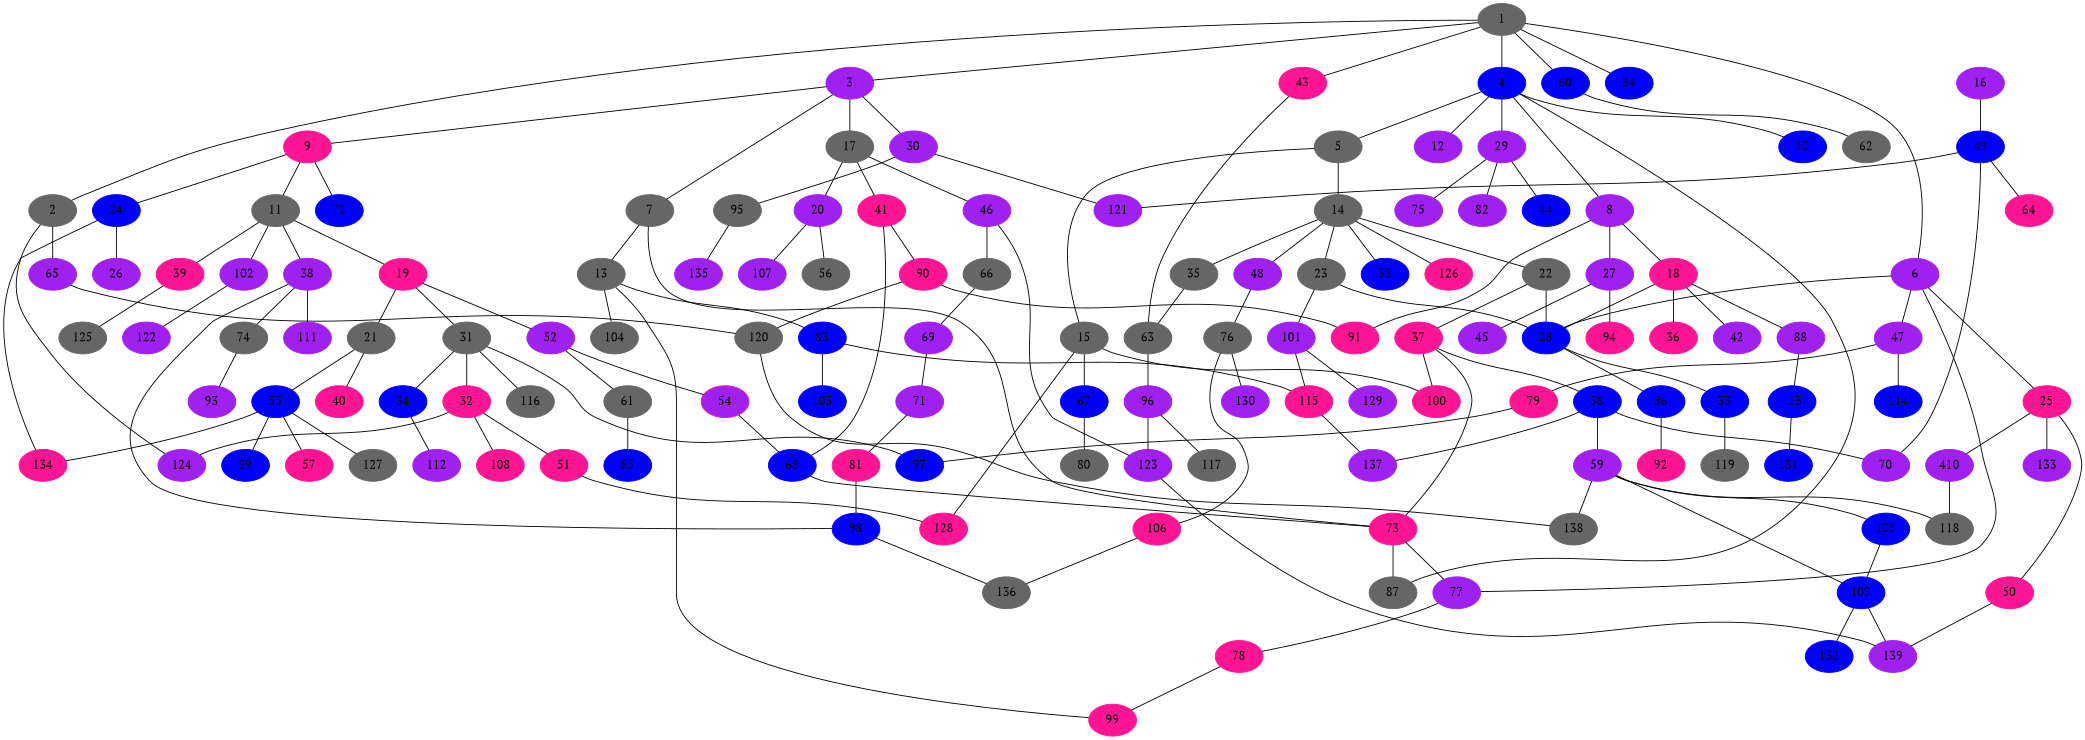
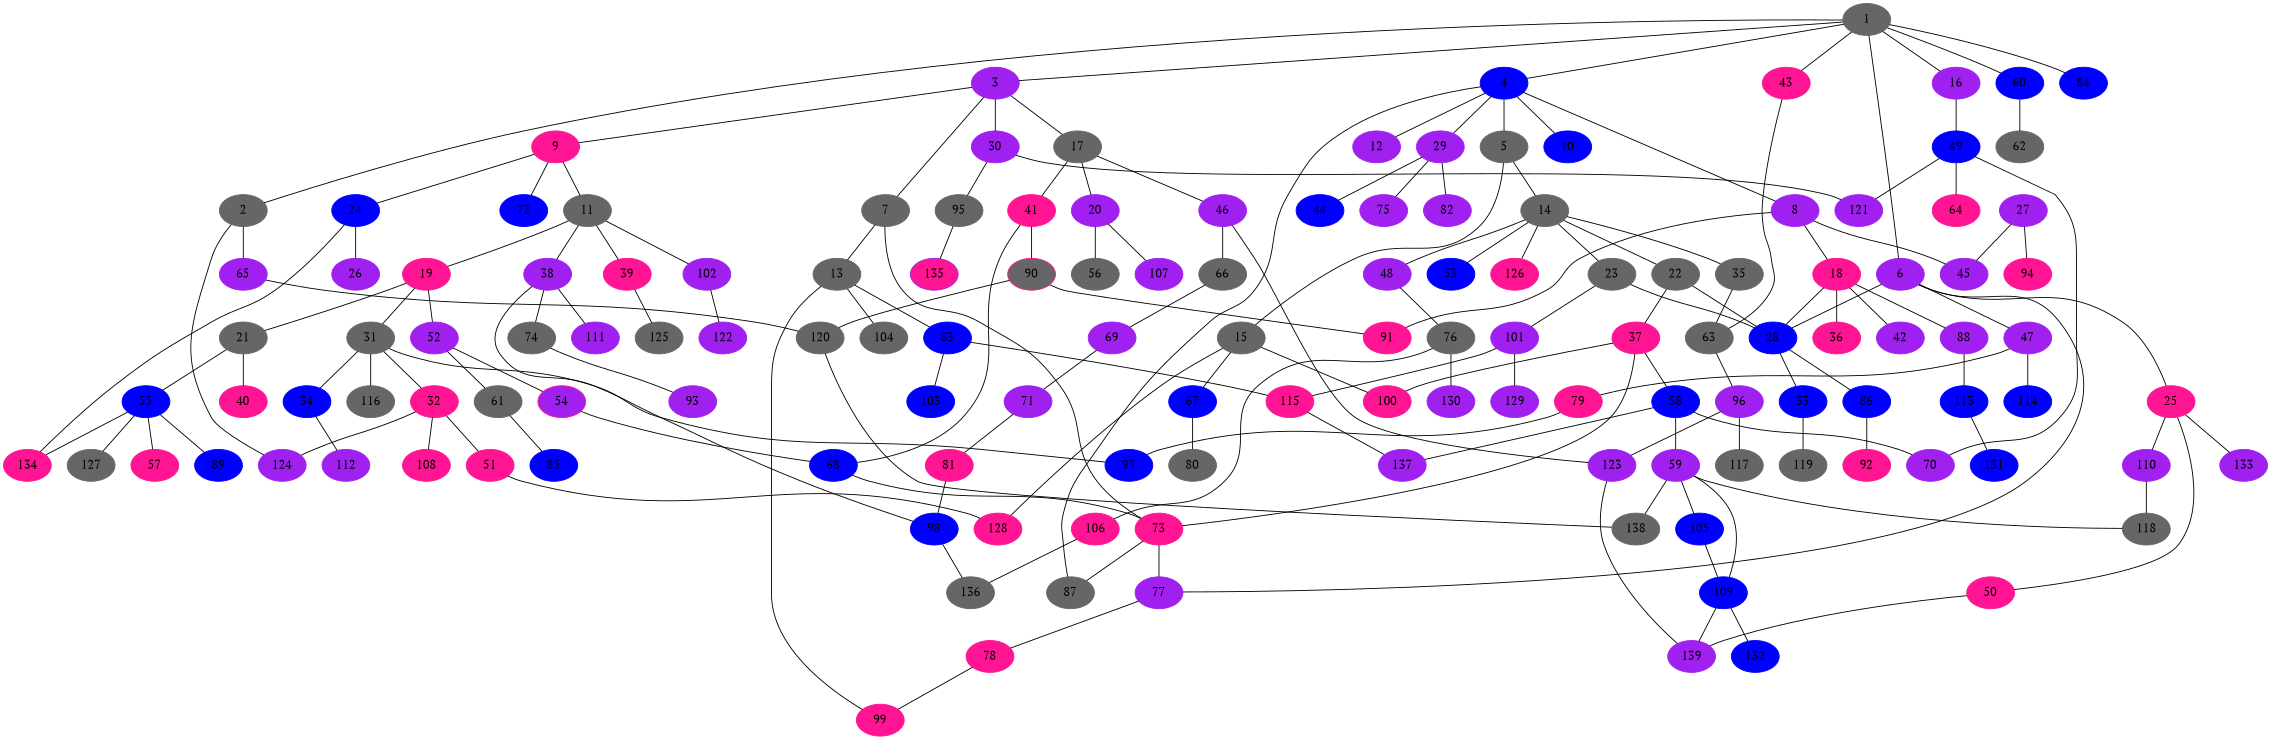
edge "1" -- "16": added
edge "8" -- "27": now "8" -- "45"
node "135": fillcolor purple -> deeppink
node "90": fillcolor deeppink -> gray40
node "410": label "410" -> "110"
